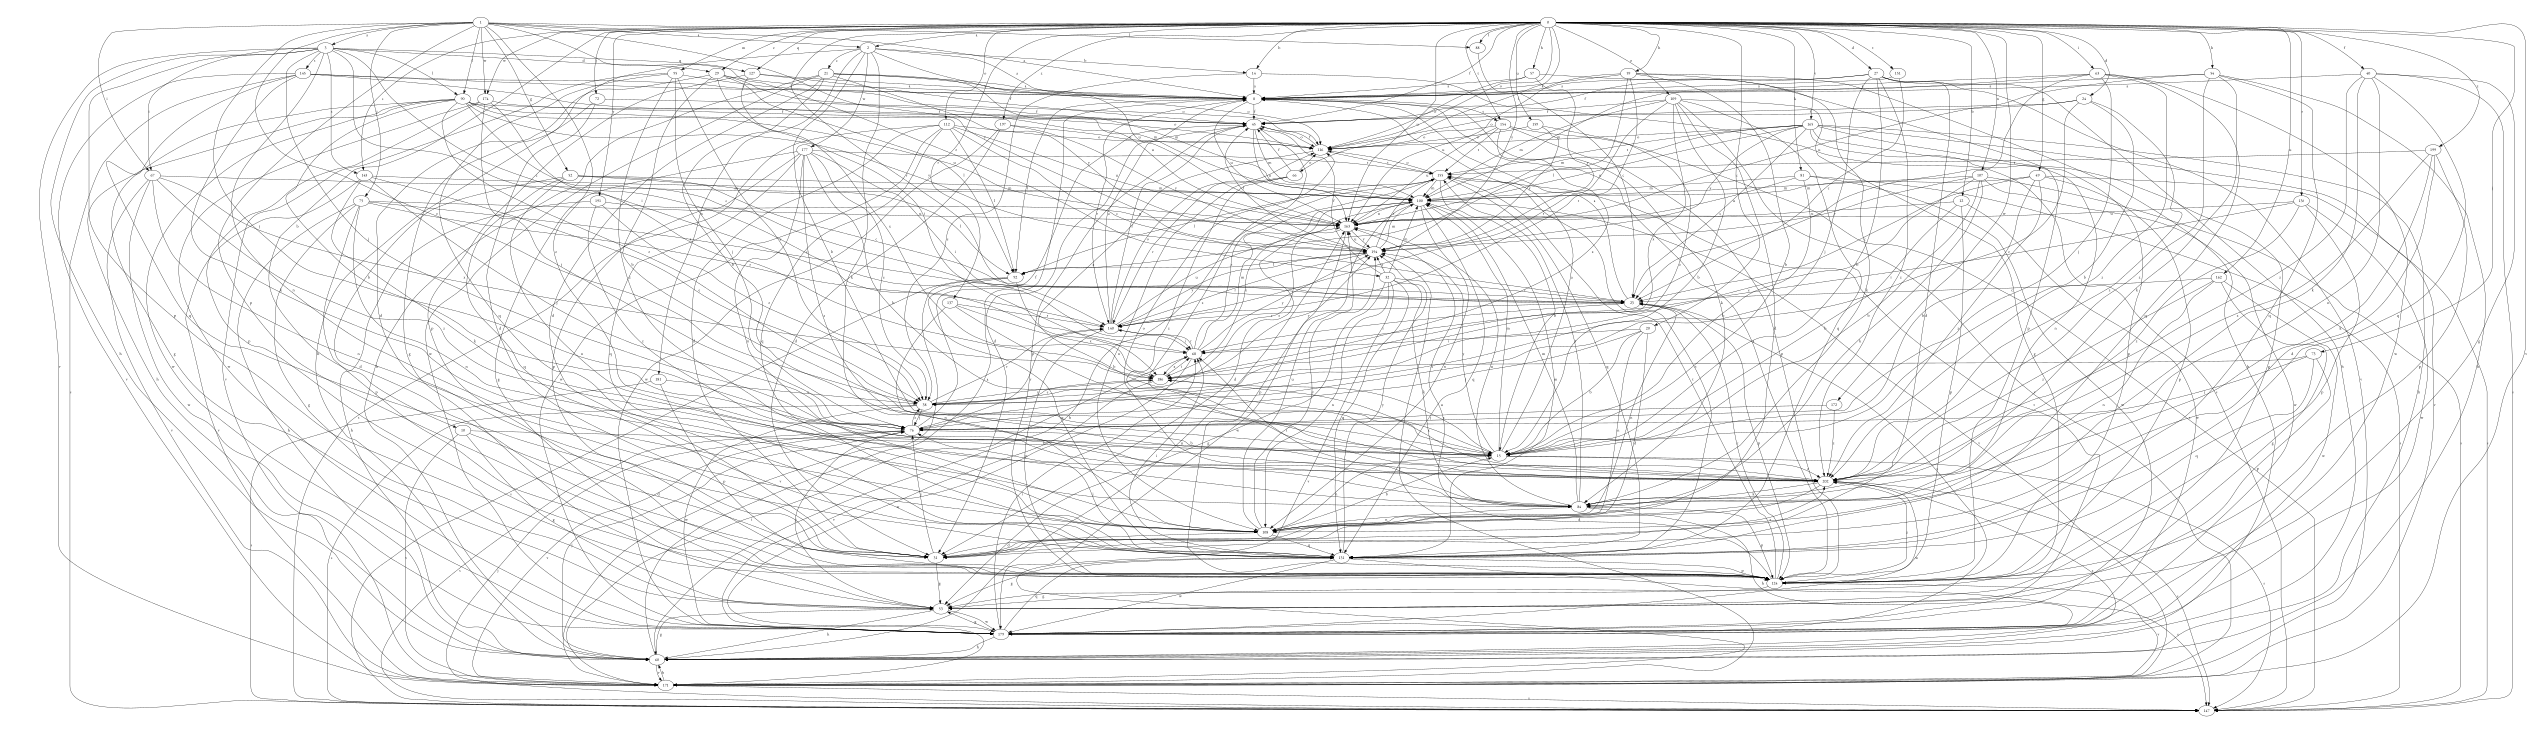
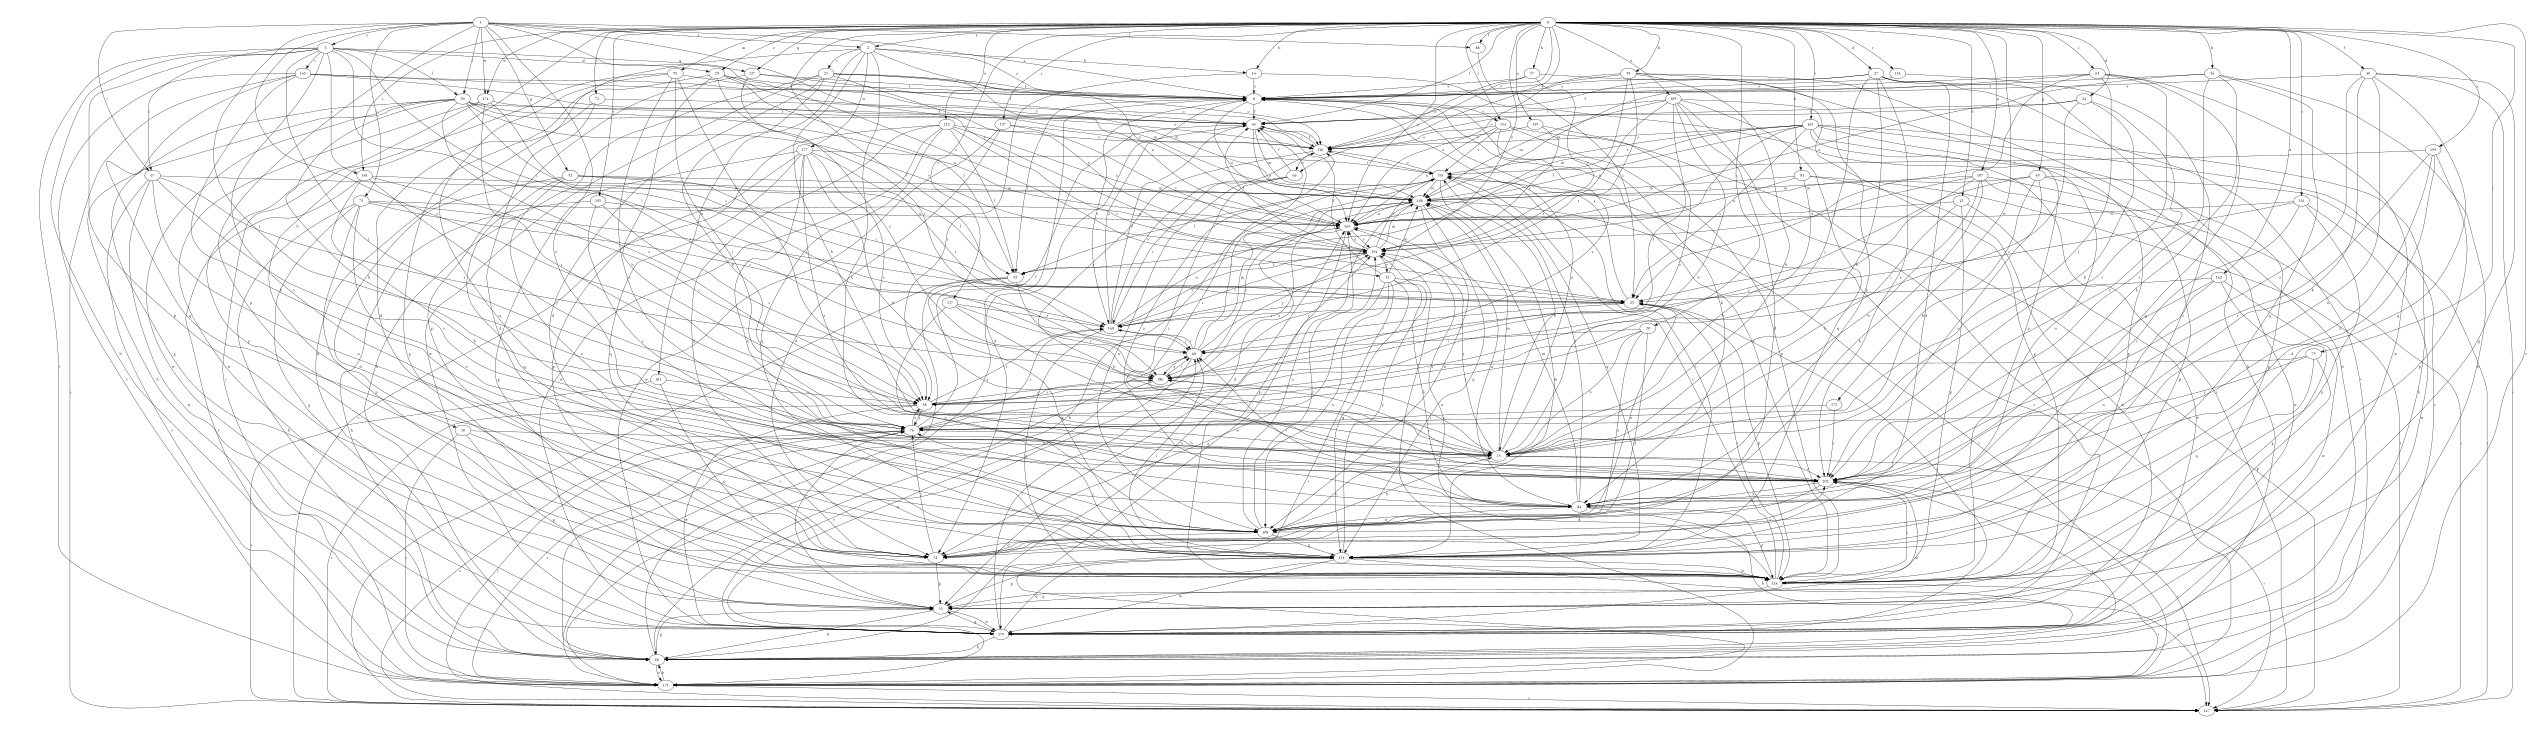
edge "66" -> "116": reversed
edge "151" -> "23": now "151" -> "131"
edge "32" -> "194": reversed
edge "45" -> "124": removed, label "p"
